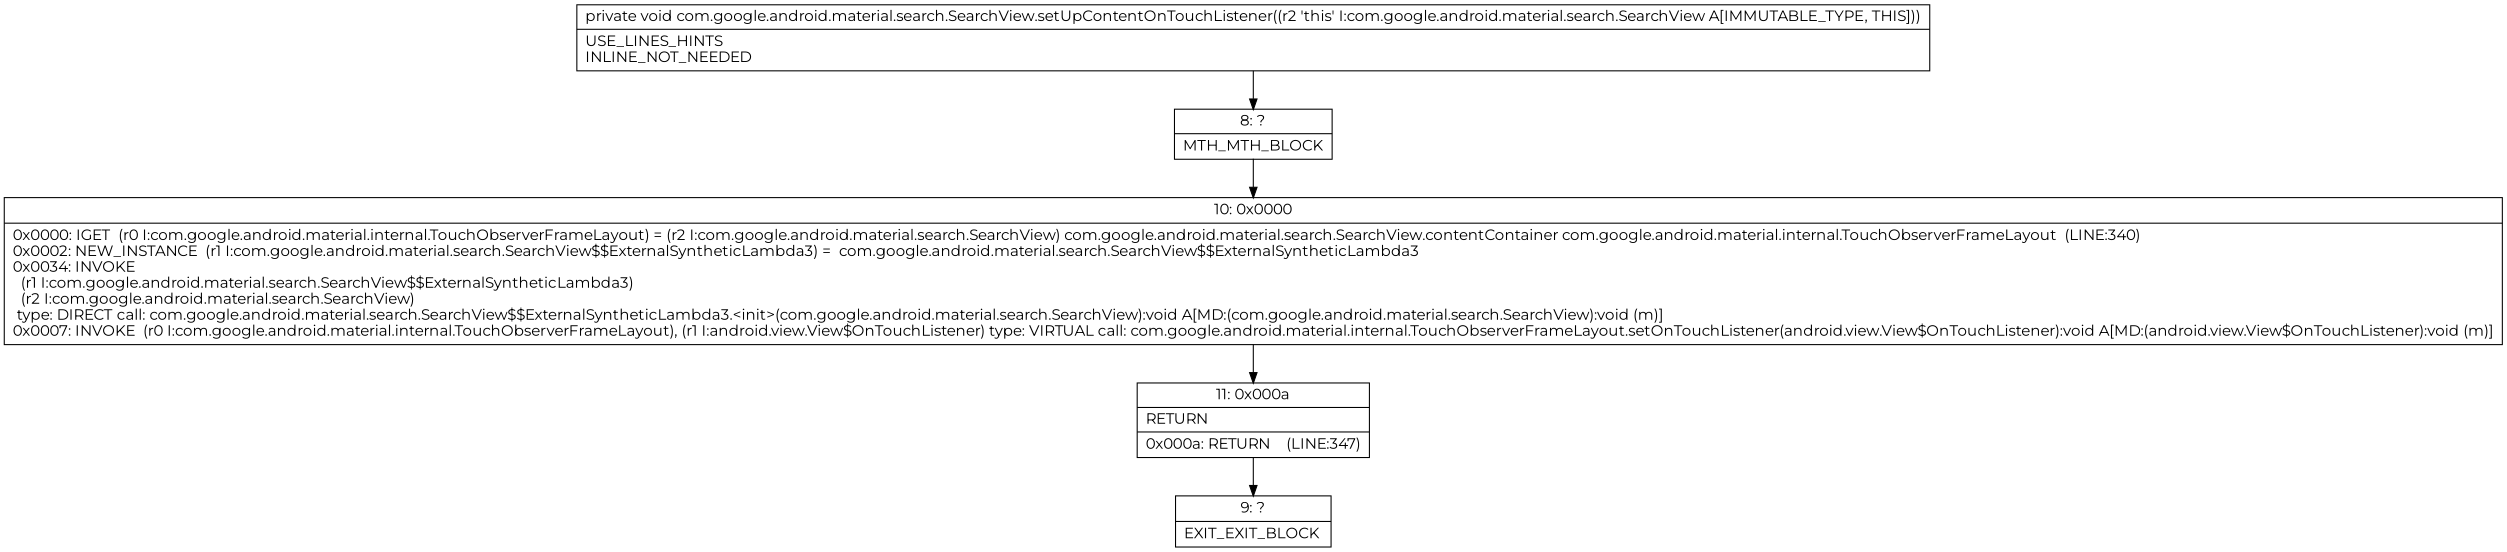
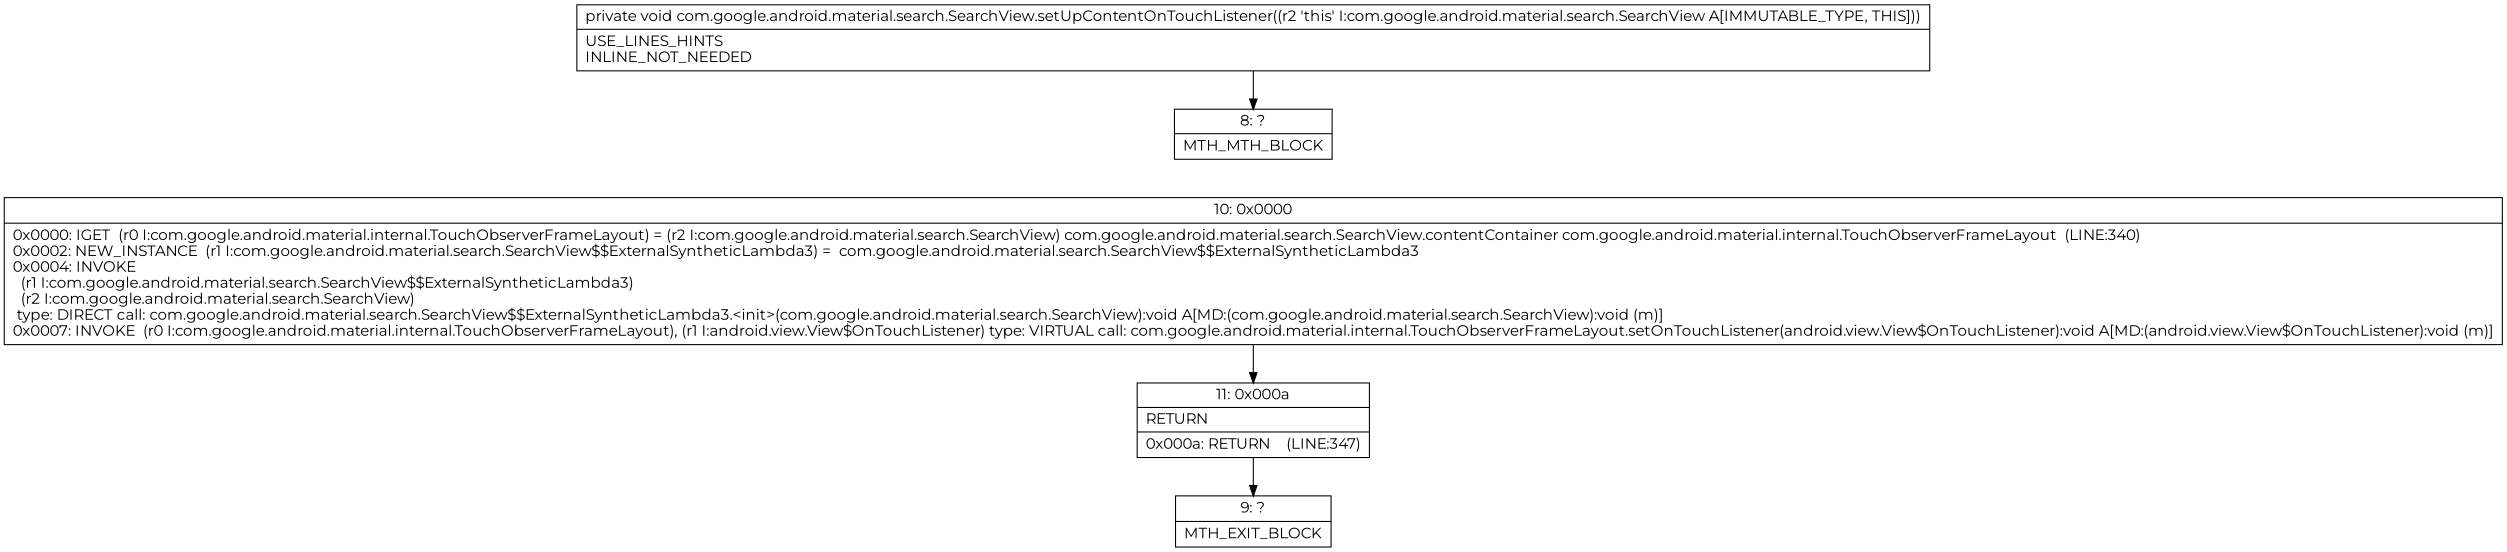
edge "8: ?" -> "10: 0x0000": removed
node "10: 0x0000": text "0x0034: INVOKE" -> "0x0004: INVOKE"
node "9: ?": text "EXIT_EXIT_BLOCK" -> "MTH_EXIT_BLOCK"
